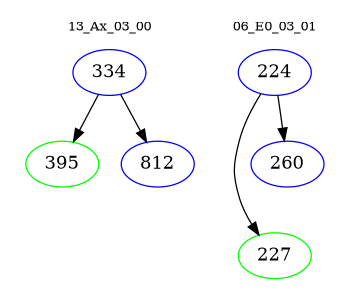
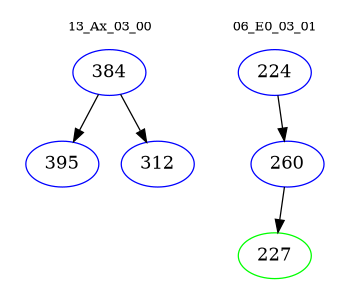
node "334": label "334" -> "384"
edge "224" -> "227": now "260" -> "227"
node "395": color green -> blue
node "812": label "812" -> "312"
